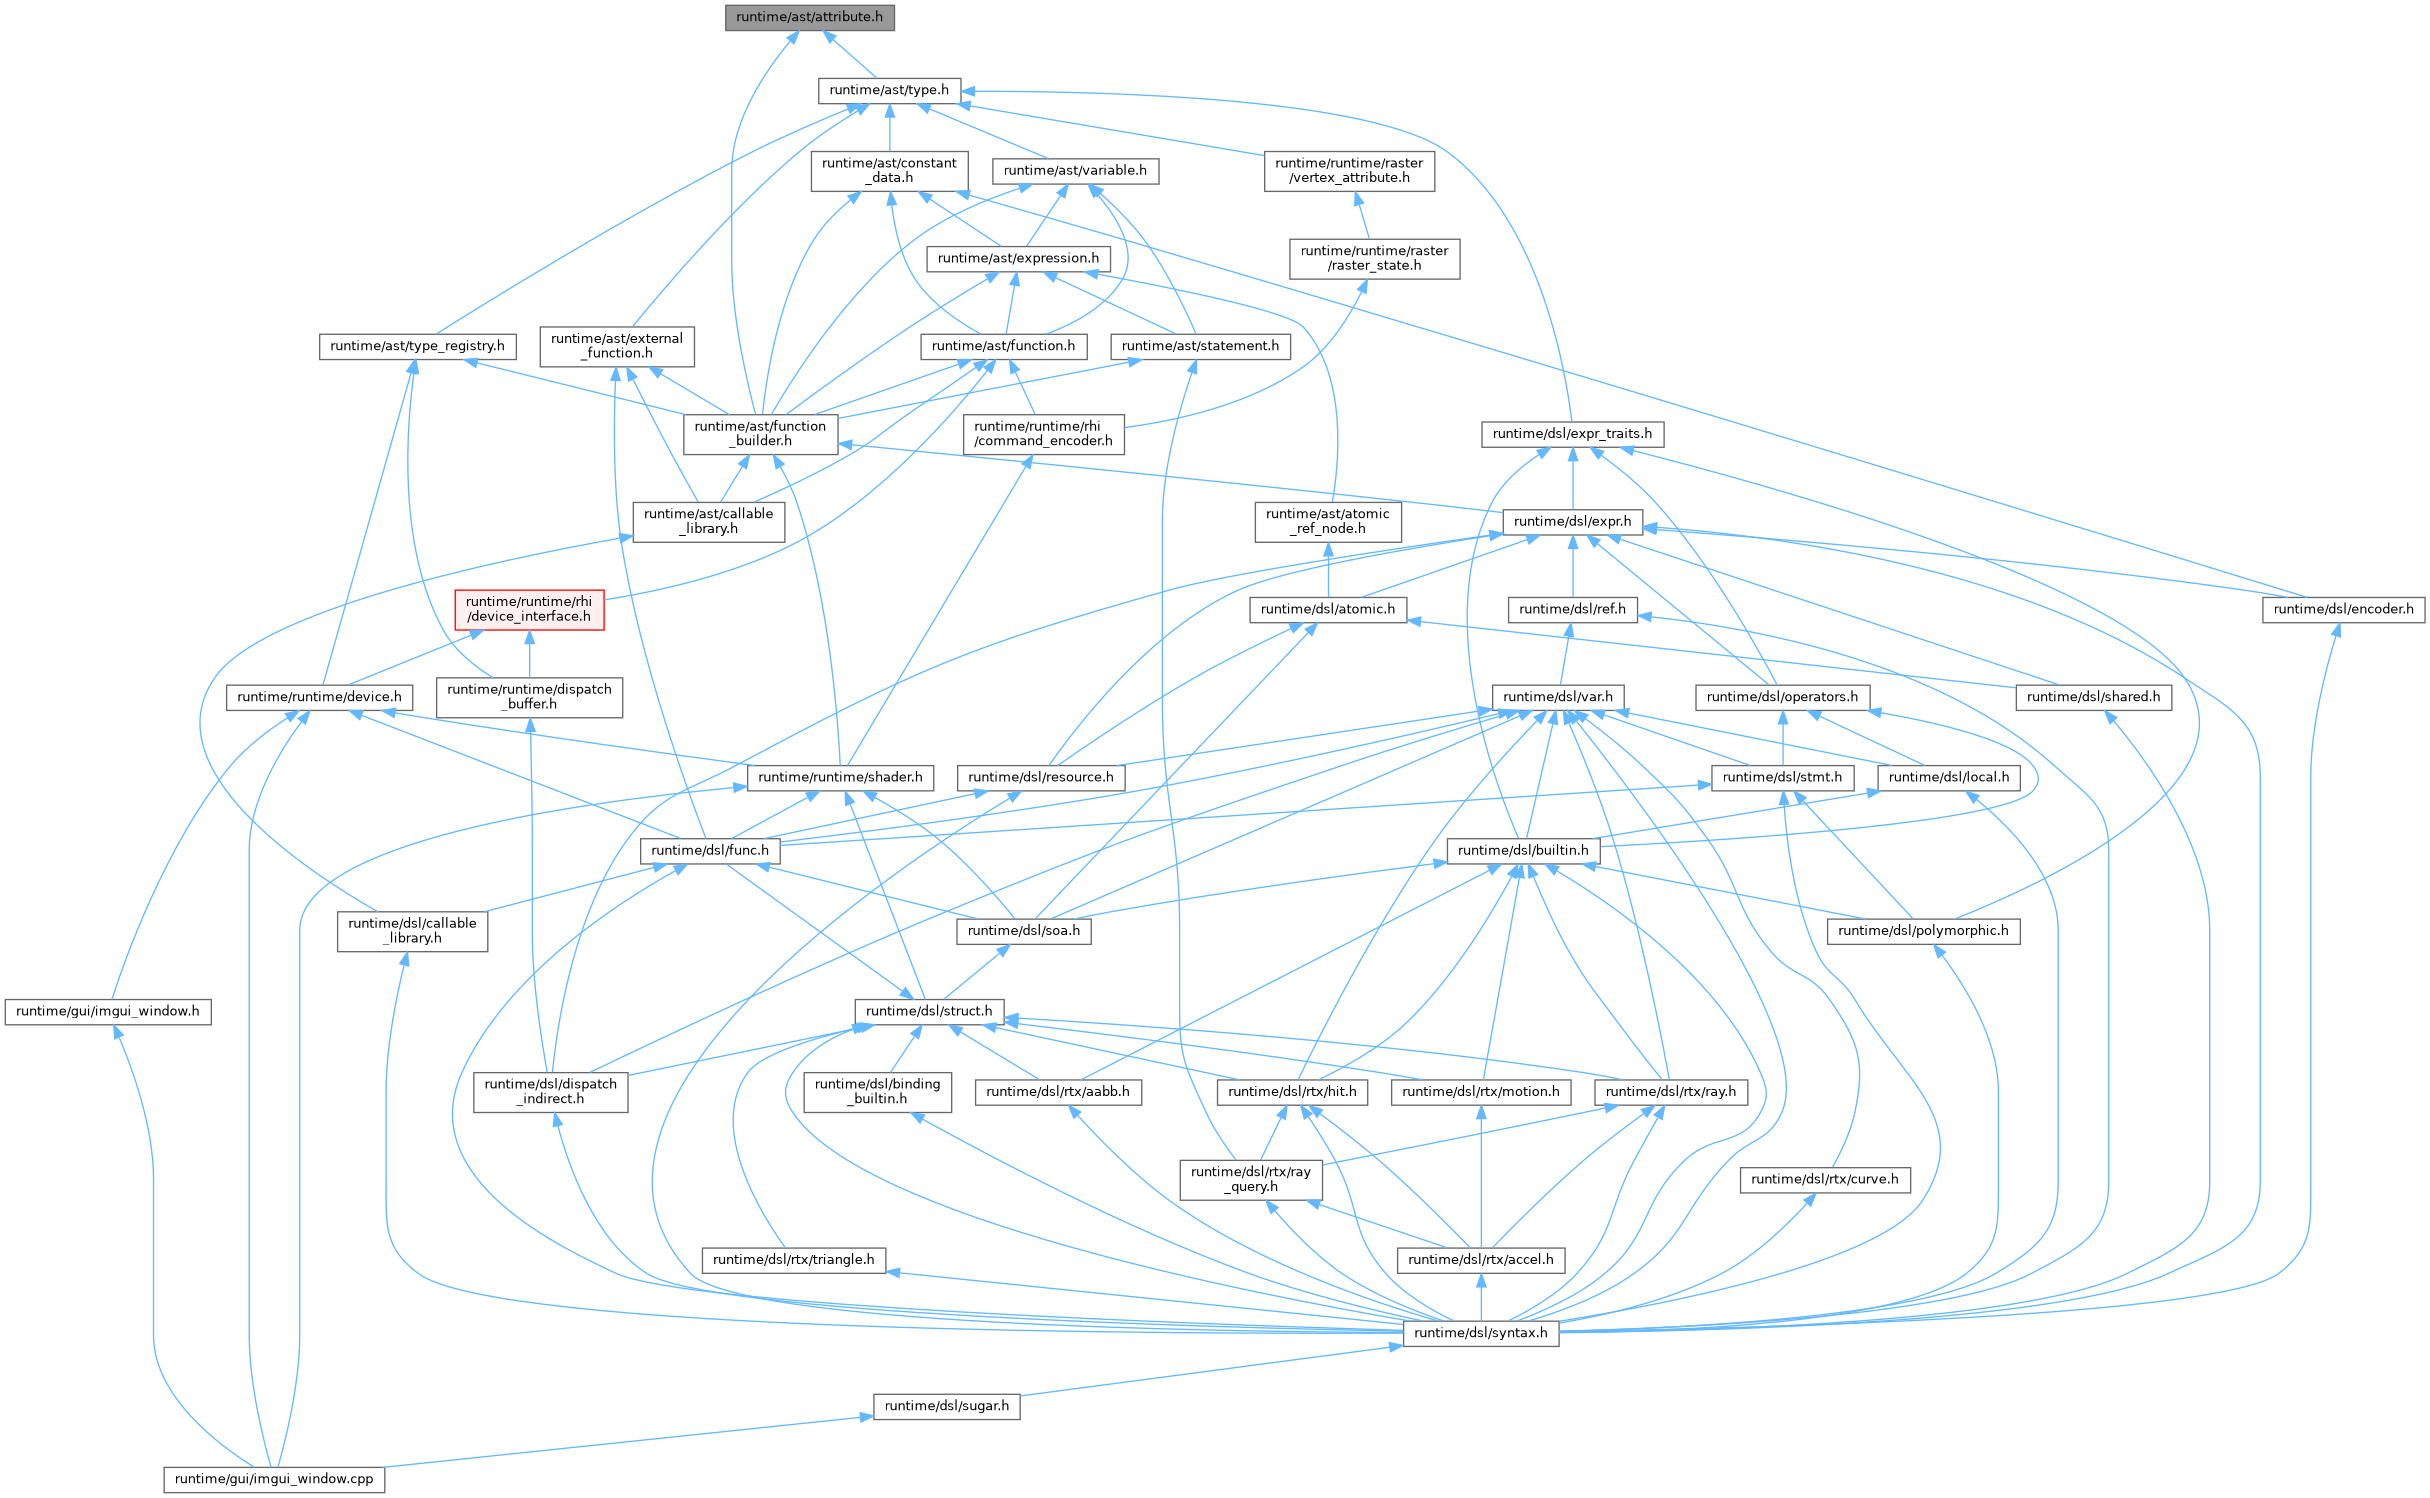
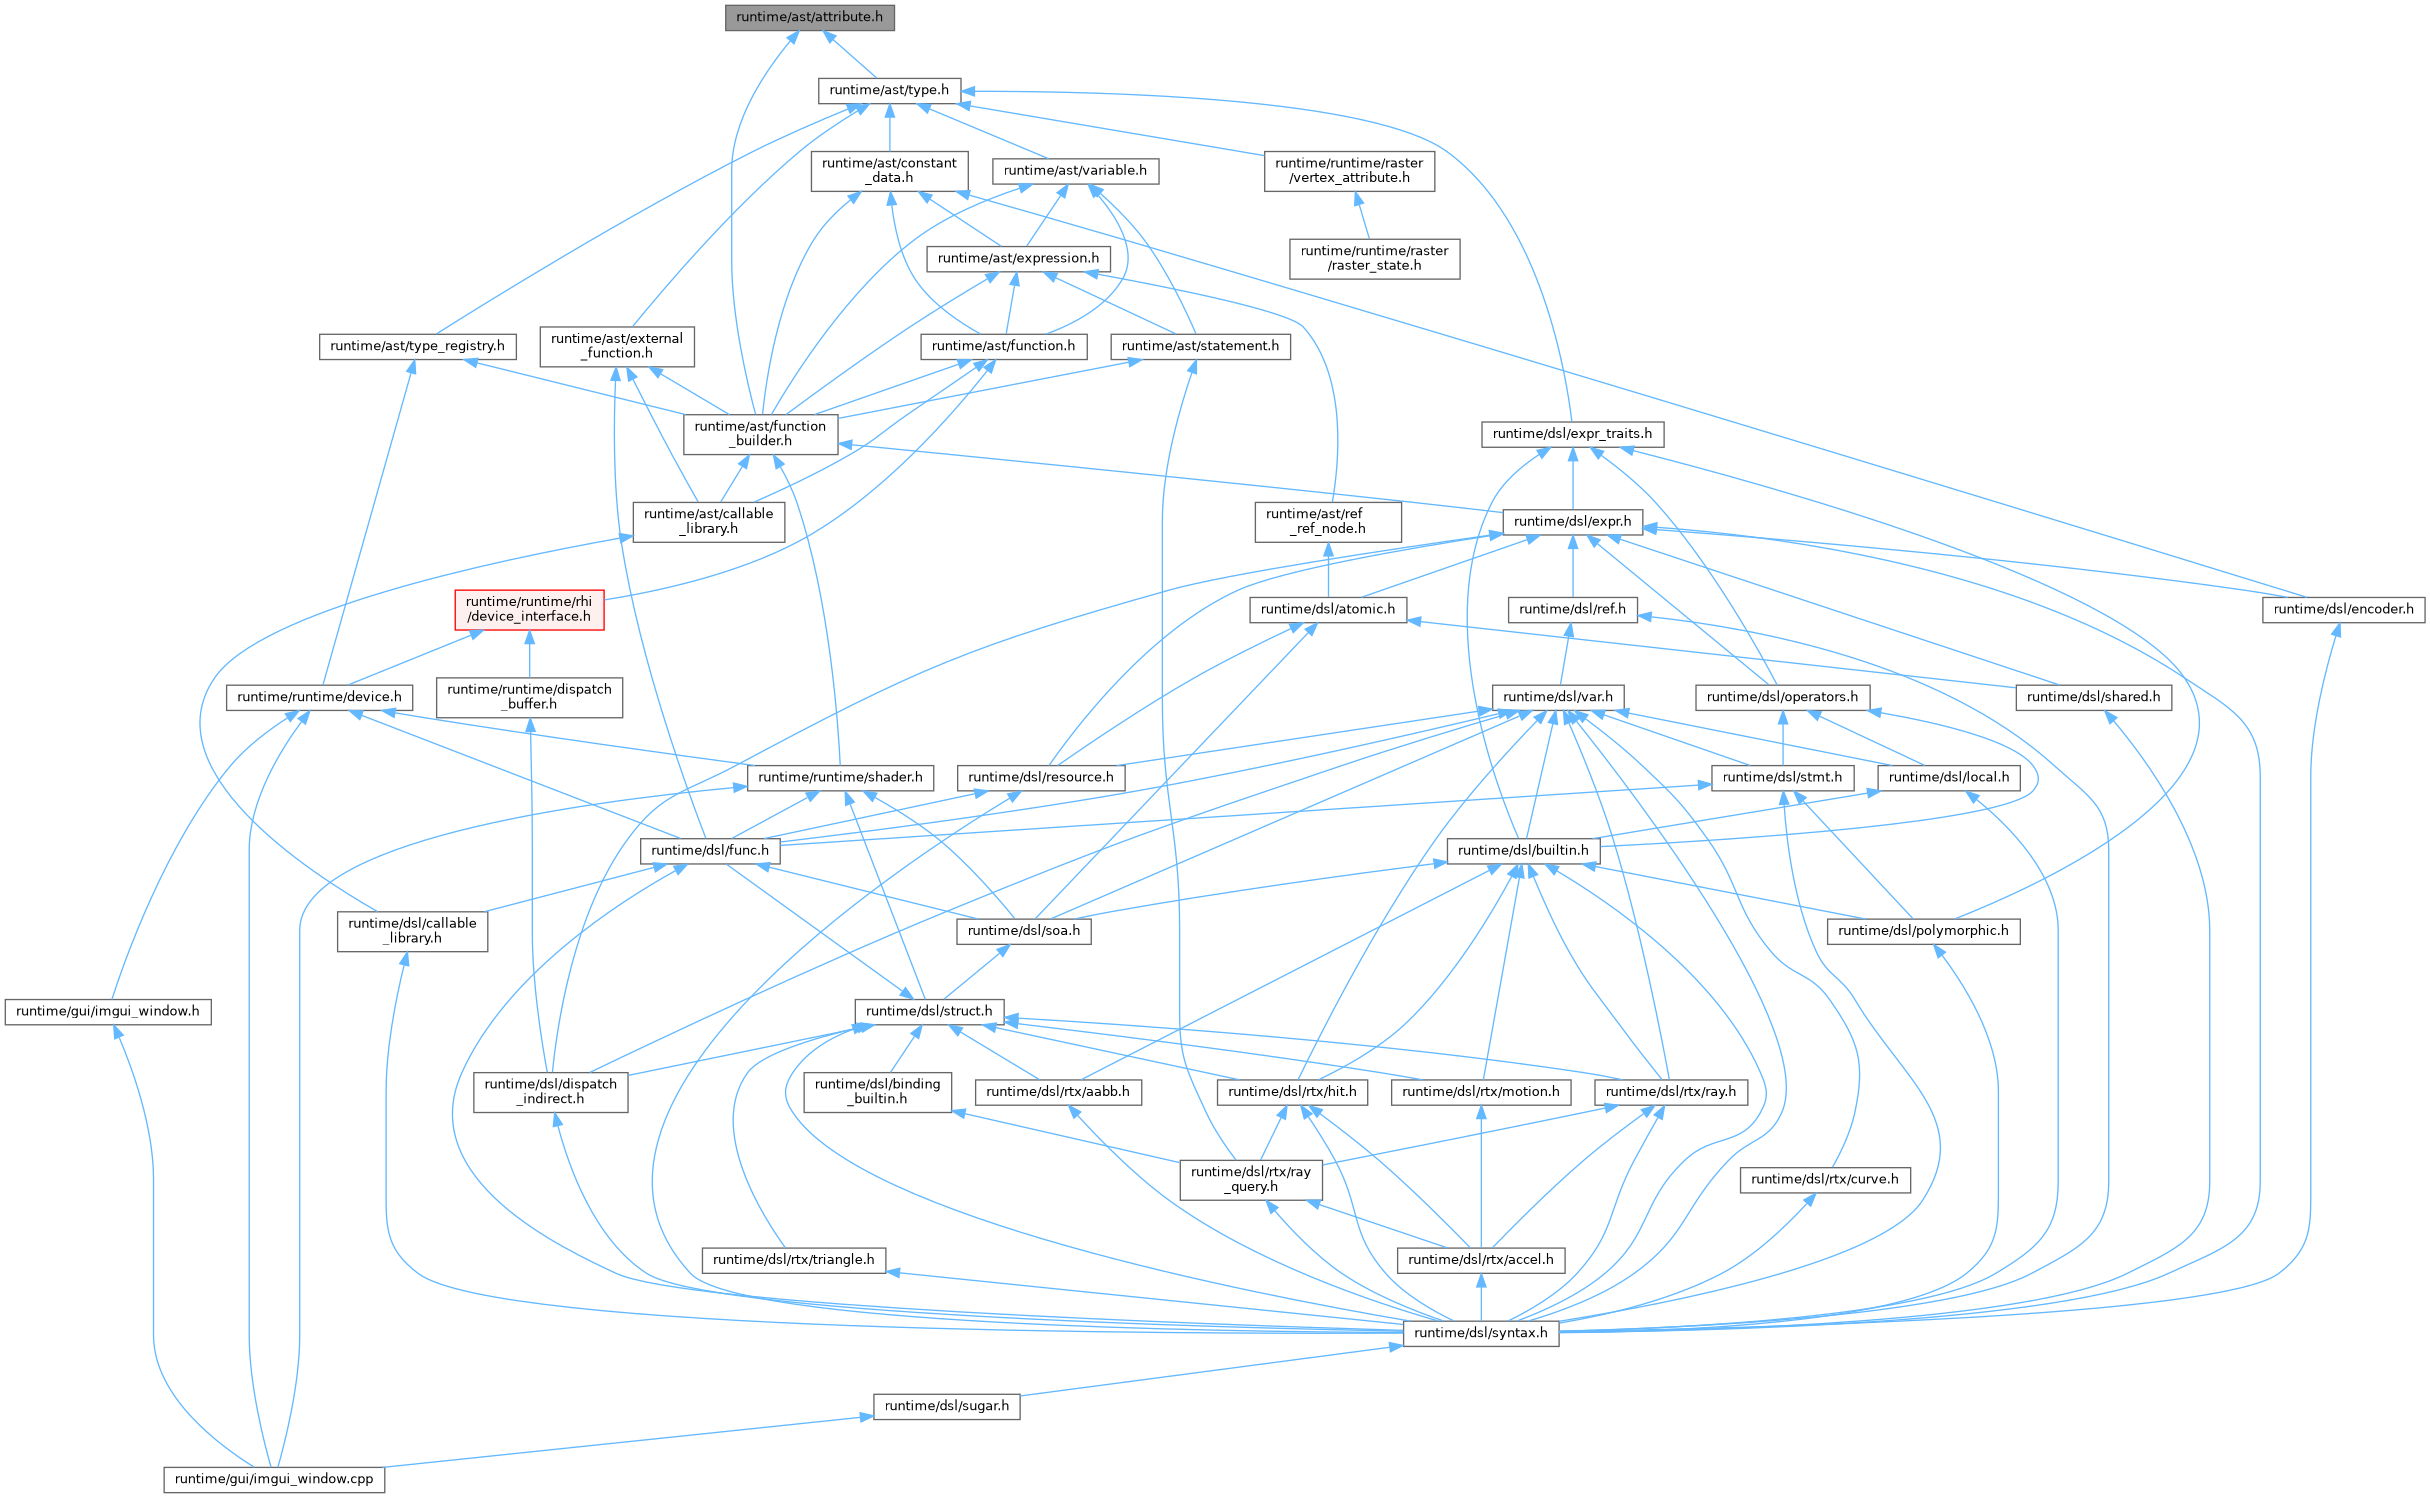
node "runtime/runtime/rhi /command_encoder.h": removed
node "runtime/ast/atomic _ref_node.h": label "runtime/ast/atomic _ref_node.h" -> "runtime/ast/ref _ref_node.h"
edge "runtime/runtime/dispatch _buffer.h" -> "runtime/ast/type_registry.h": removed
edge "runtime/dsl/syntax.h" -> "runtime/dsl/binding _builtin.h": now "runtime/dsl/rtx/ray _query.h" -> "runtime/dsl/binding _builtin.h"
